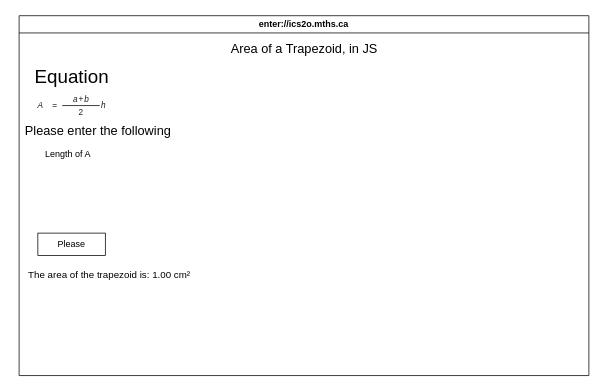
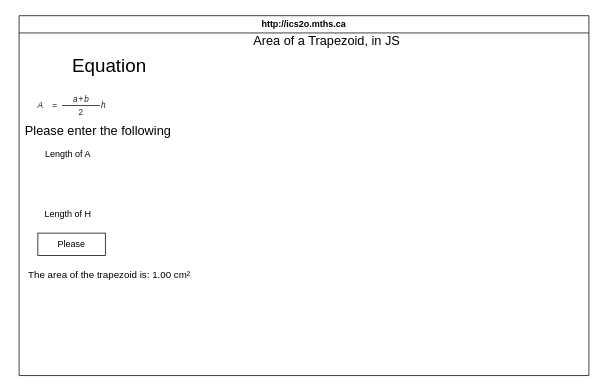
node "enter://ics2o.mths.ca": label "enter://ics2o.mths.ca" -> "http://ics2o.mths.ca"
node "Area of a Trapezoid, in JS": moved (304, 49) -> (327, 42)
node "Equation": moved (72, 75) -> (109, 64)
node "Length of H": added
